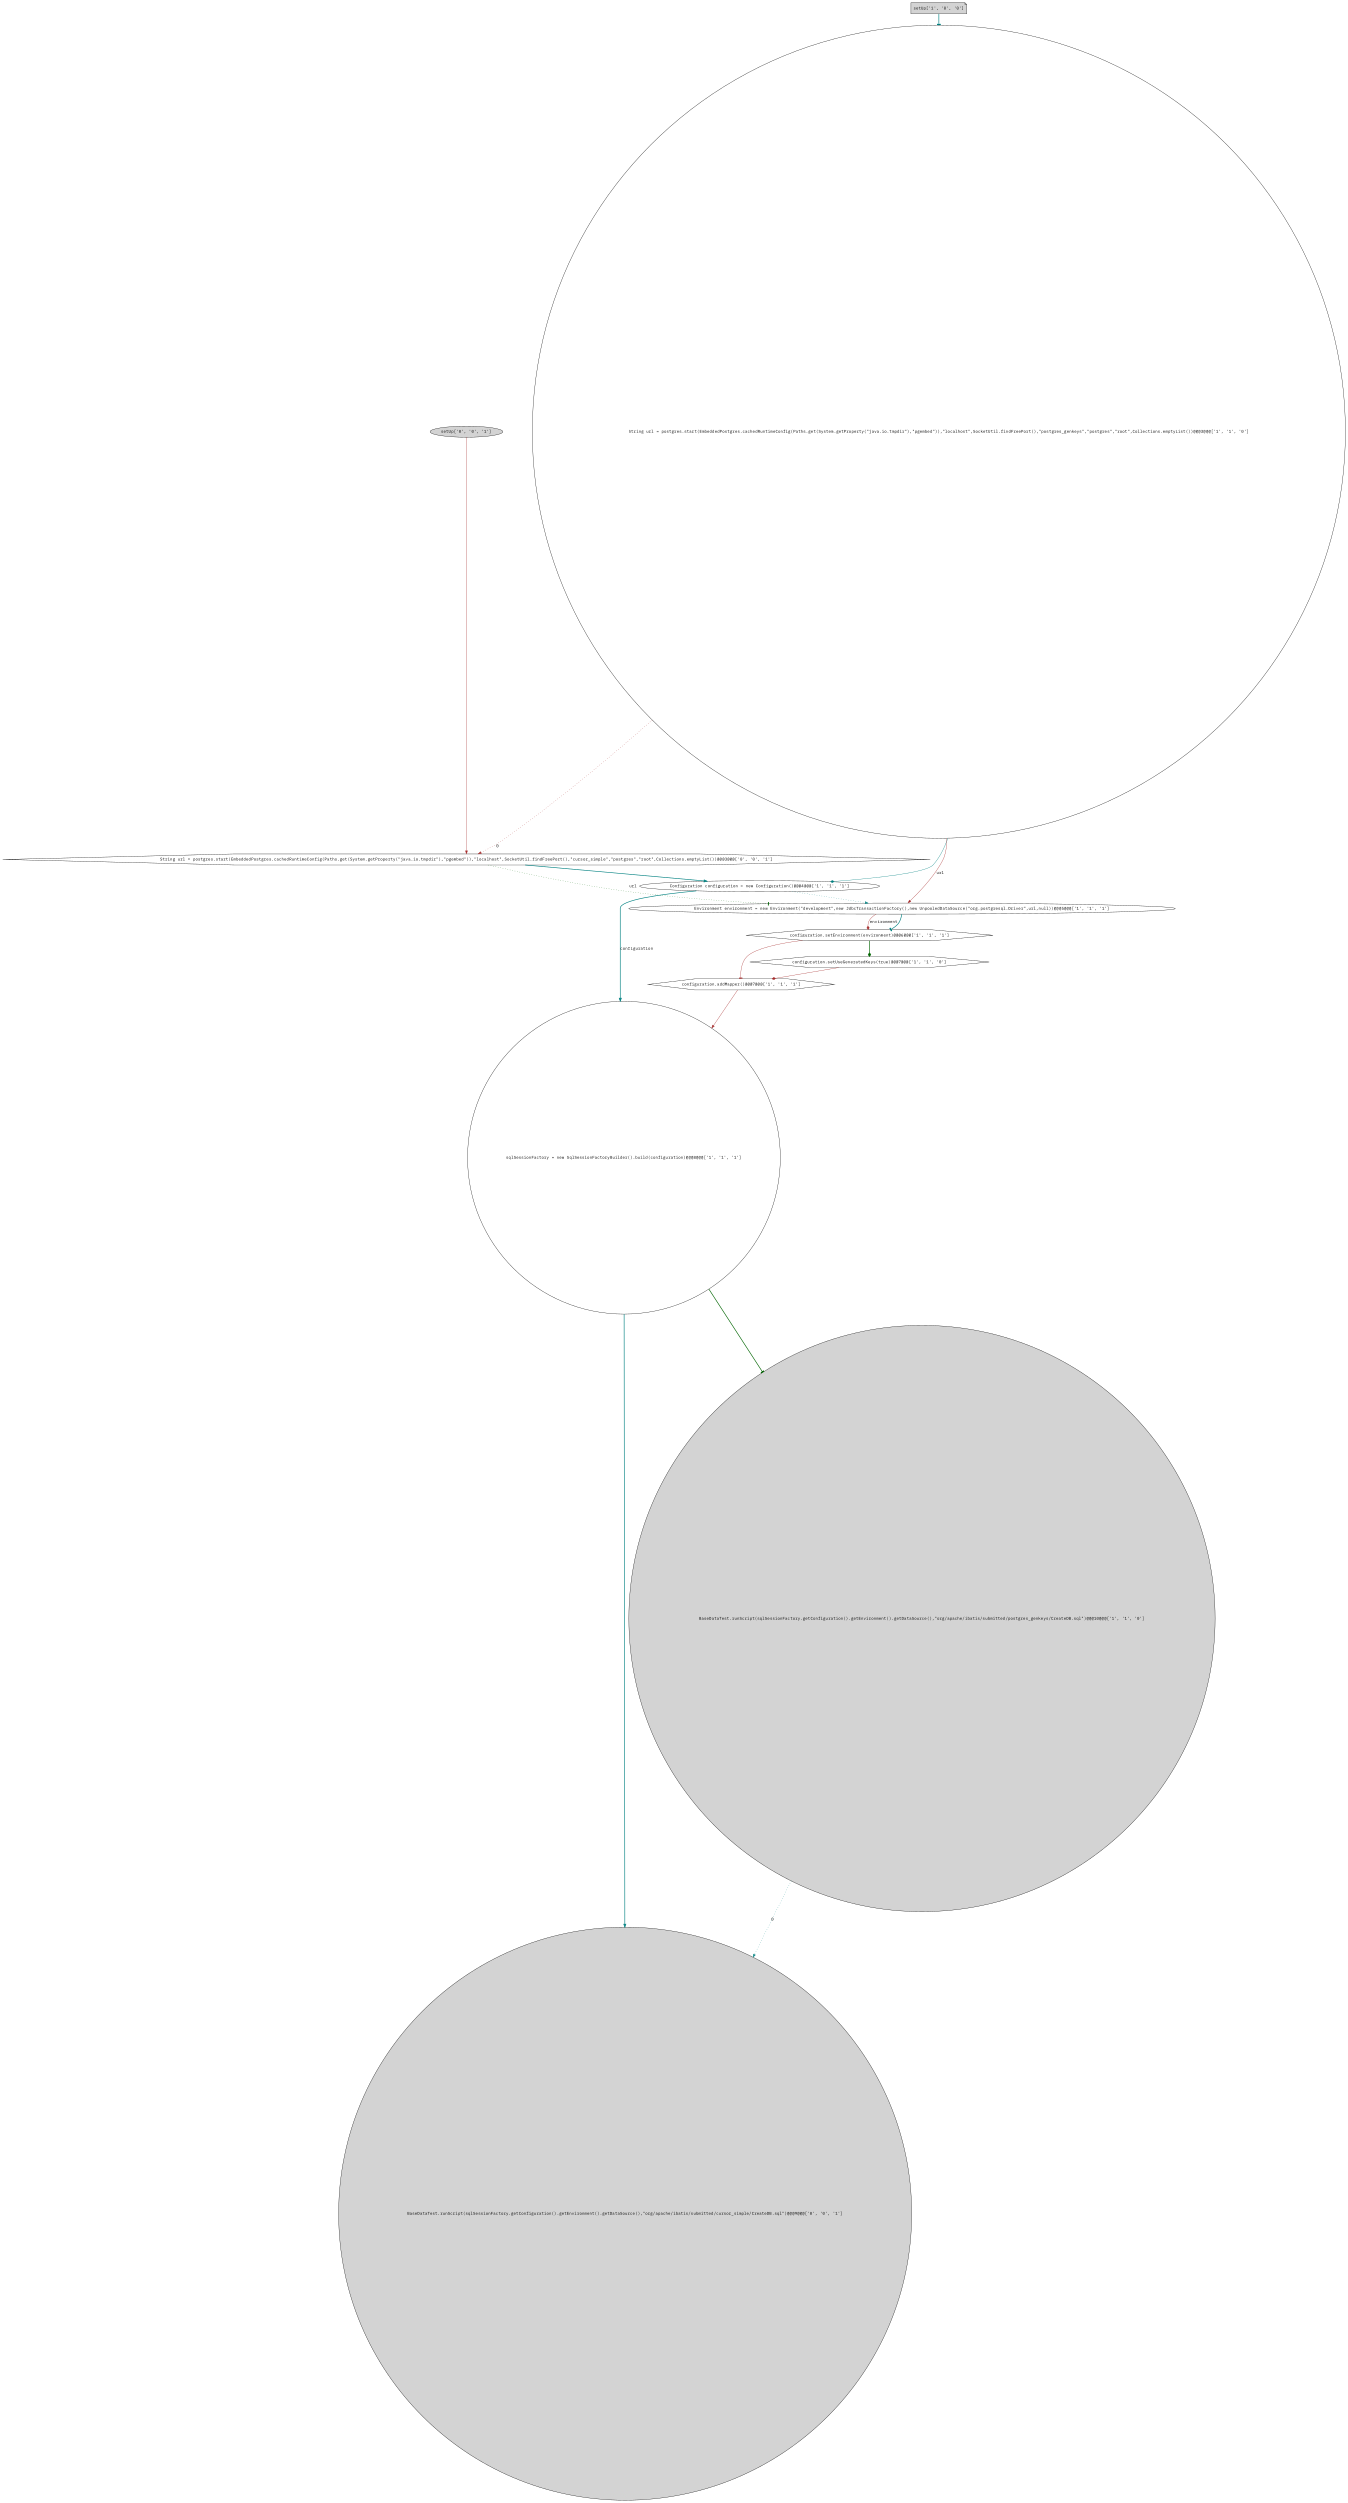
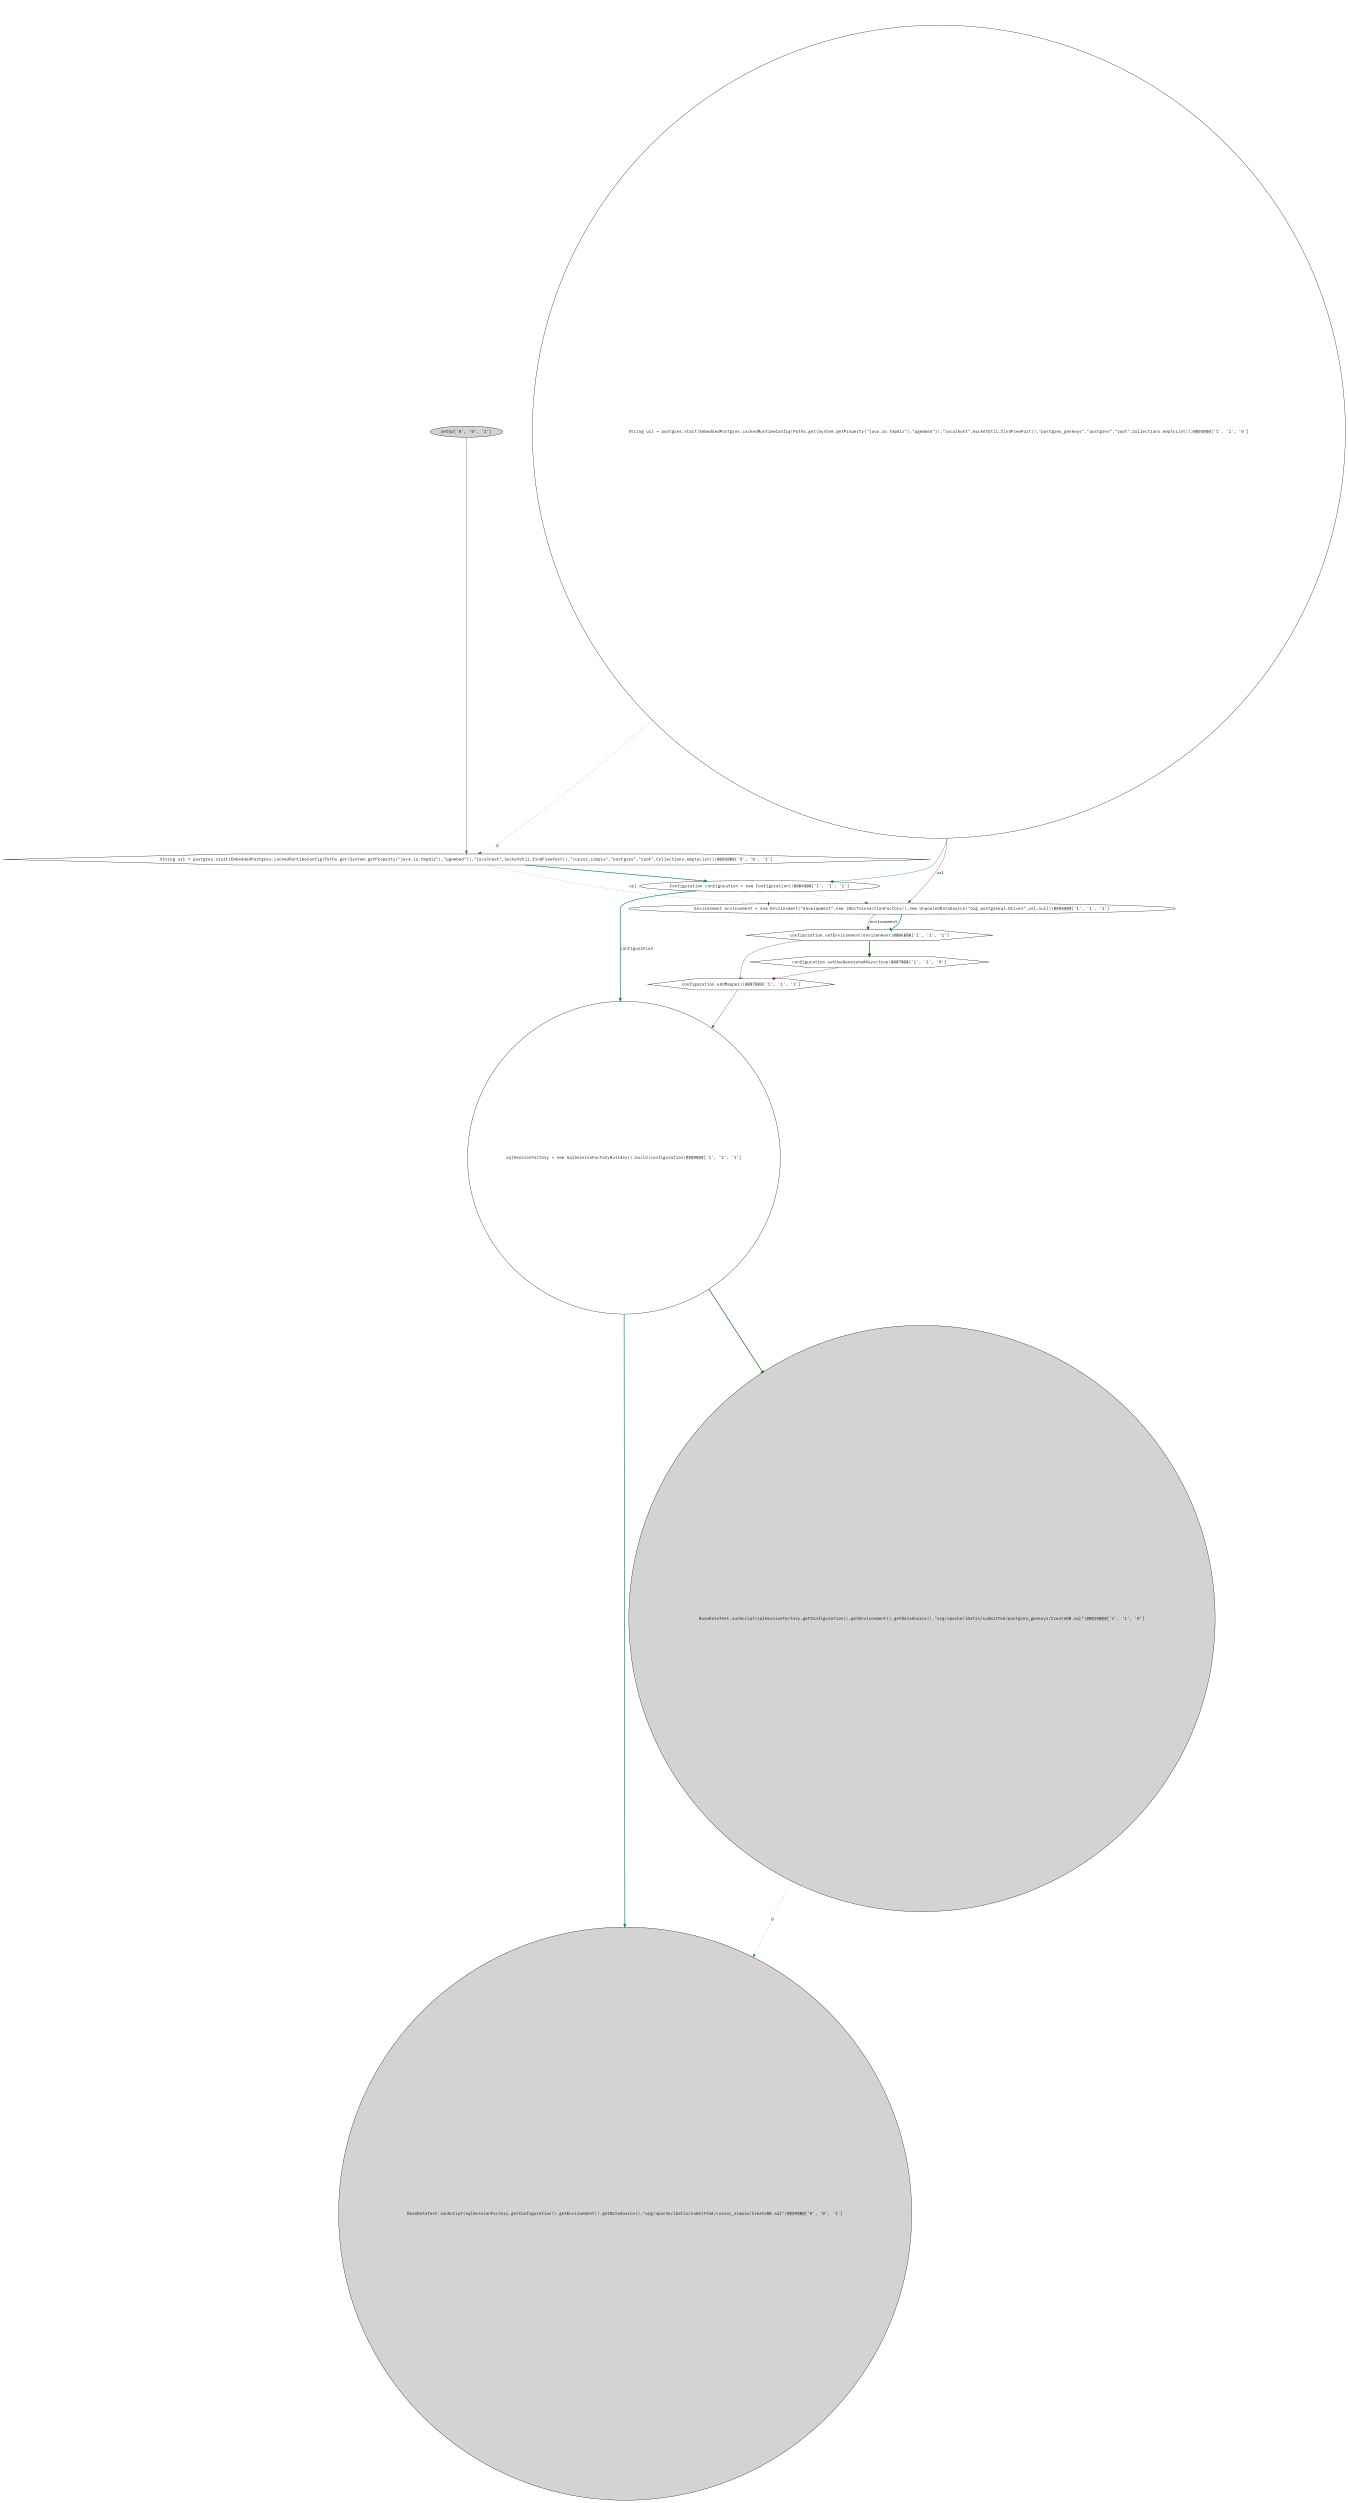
node "setUp['1', '0', '0']": removed
